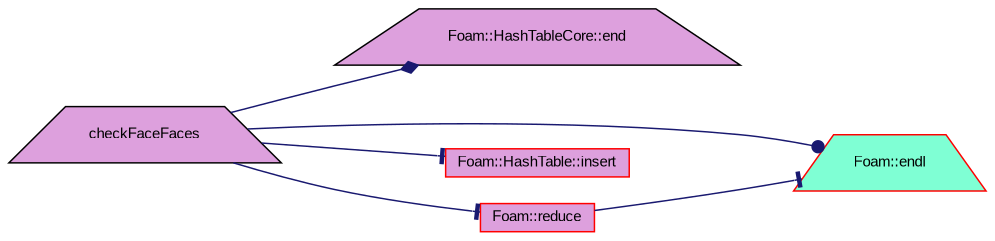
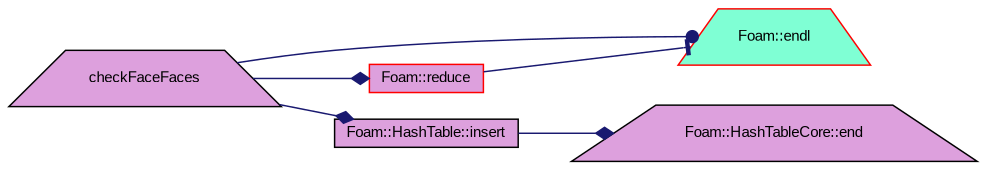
edge "checkFaceFaces" -> "Foam::HashTableCore::end": now "Foam::HashTable::insert" -> "Foam::HashTableCore::end"
edge "checkFaceFaces" -> "Foam::HashTable::insert": arrowhead tee -> diamond
node "Foam::HashTable::insert": color red -> black
edge "checkFaceFaces" -> "Foam::reduce": arrowhead tee -> diamond
